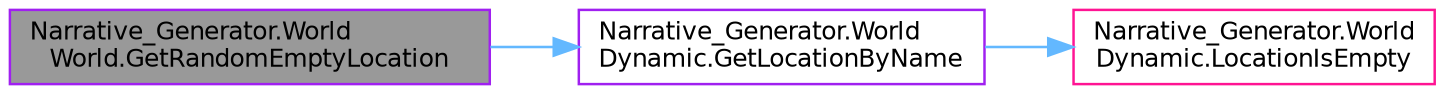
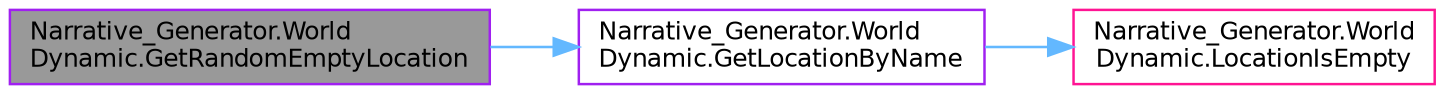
node "Narrative_Generator.World World.GetRandomEmptyLocation": label "Narrative_Generator.World World.GetRandomEmptyLocation" -> "Narrative_Generator.World Dynamic.GetRandomEmptyLocation"
